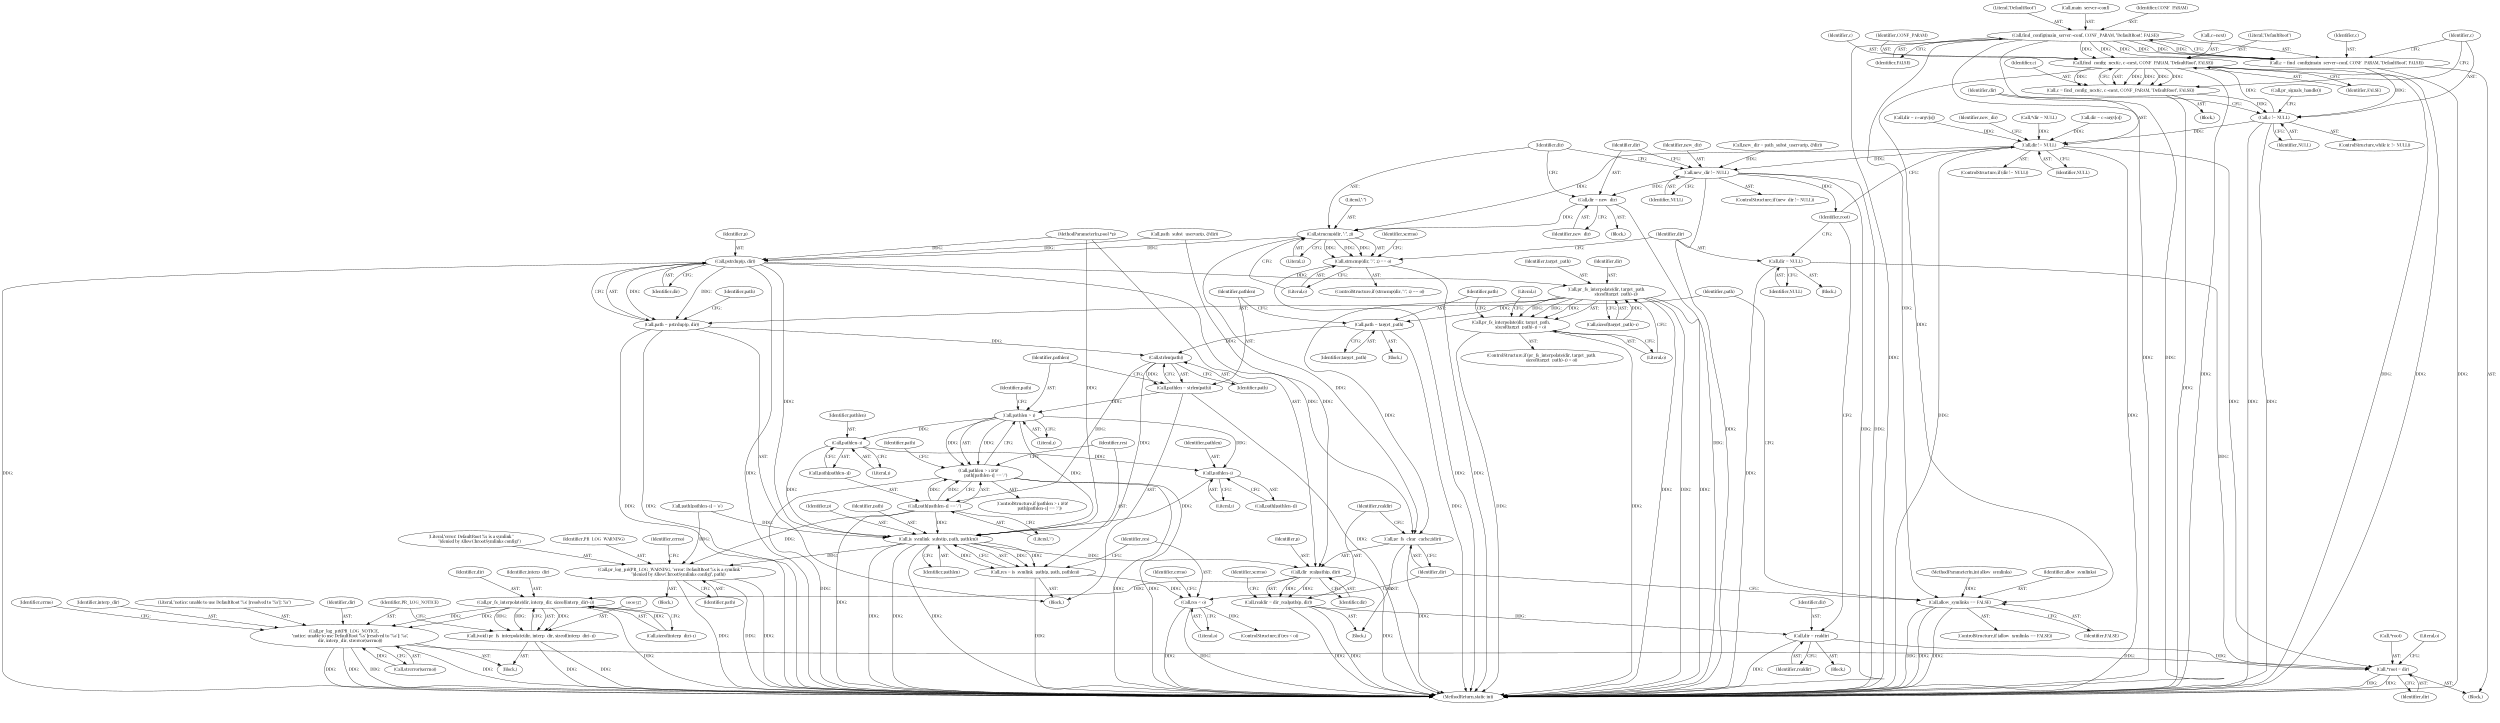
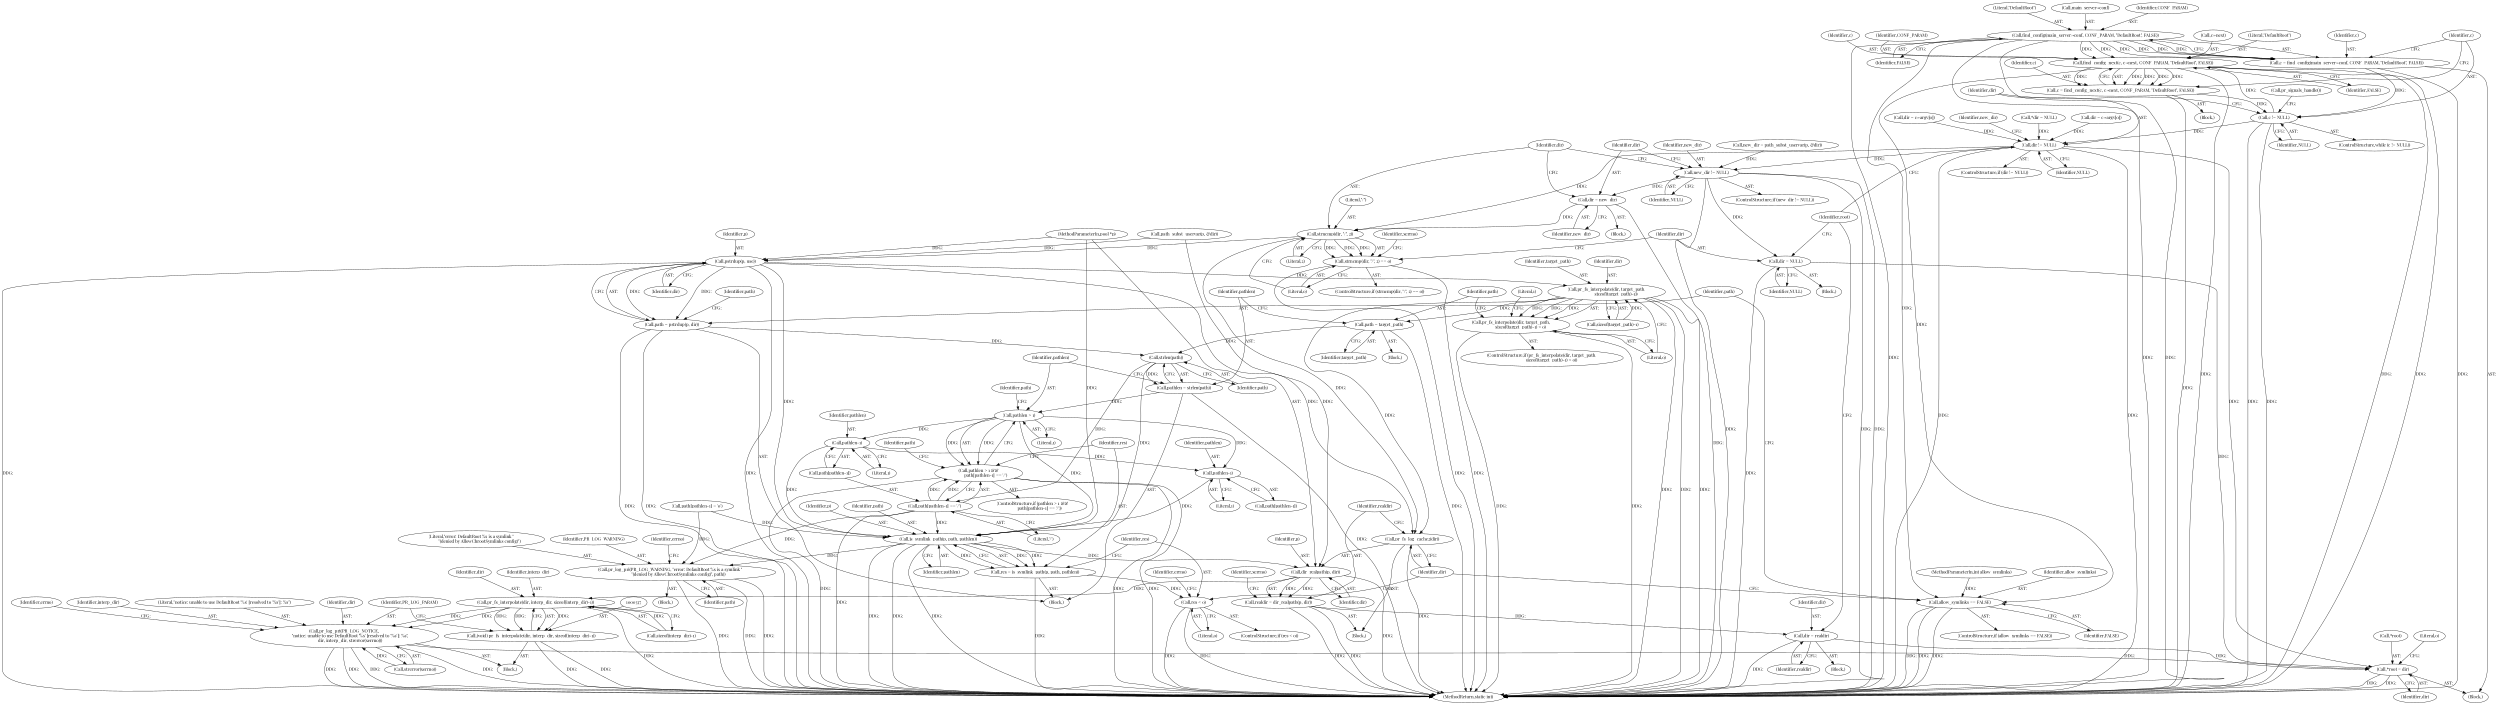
edge "(Call,new_dir != NULL)" -> "(Identifier,root)": now "(Call,new_dir != NULL)" -> "(Call,dir = NULL)"
node "(Call,pstrdup(p, dir))": label "(Call,pstrdup(p, dir))" -> "(Call,pstrdup(p, use))"
node "(Call,is_symlink_subst(p, path, pathlen))": label "(Call,is_symlink_subst(p, path, pathlen))" -> "(Call,is_symlink_path(p, path, pathlen))"
node "(Call,pr_fs_clear_cache2(dir))": label "(Call,pr_fs_clear_cache2(dir))" -> "(Call,pr_fs_log_cache2(dir))"
node "(Identifier,PR_LOG_NOTICE)": label "(Identifier,PR_LOG_NOTICE)" -> "(Identifier,PR_LOG_PARAM)"
edge "(Call,res < 0)" -> "(ControlStructure,if (res < 0))": label "DDG: " -> "AST: "
